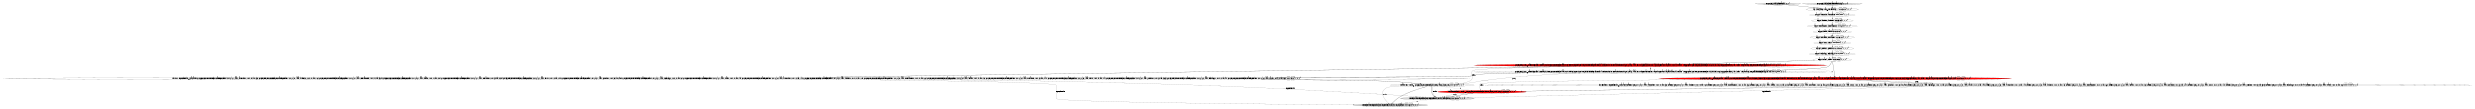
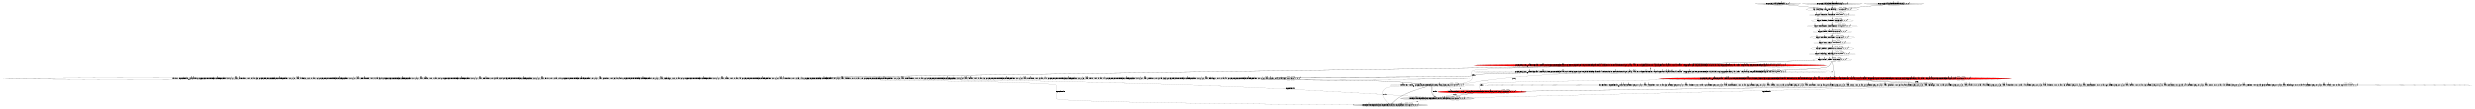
node "testGroupByWithSimpleRenameRetainMissing['1', '0', '0']": added
